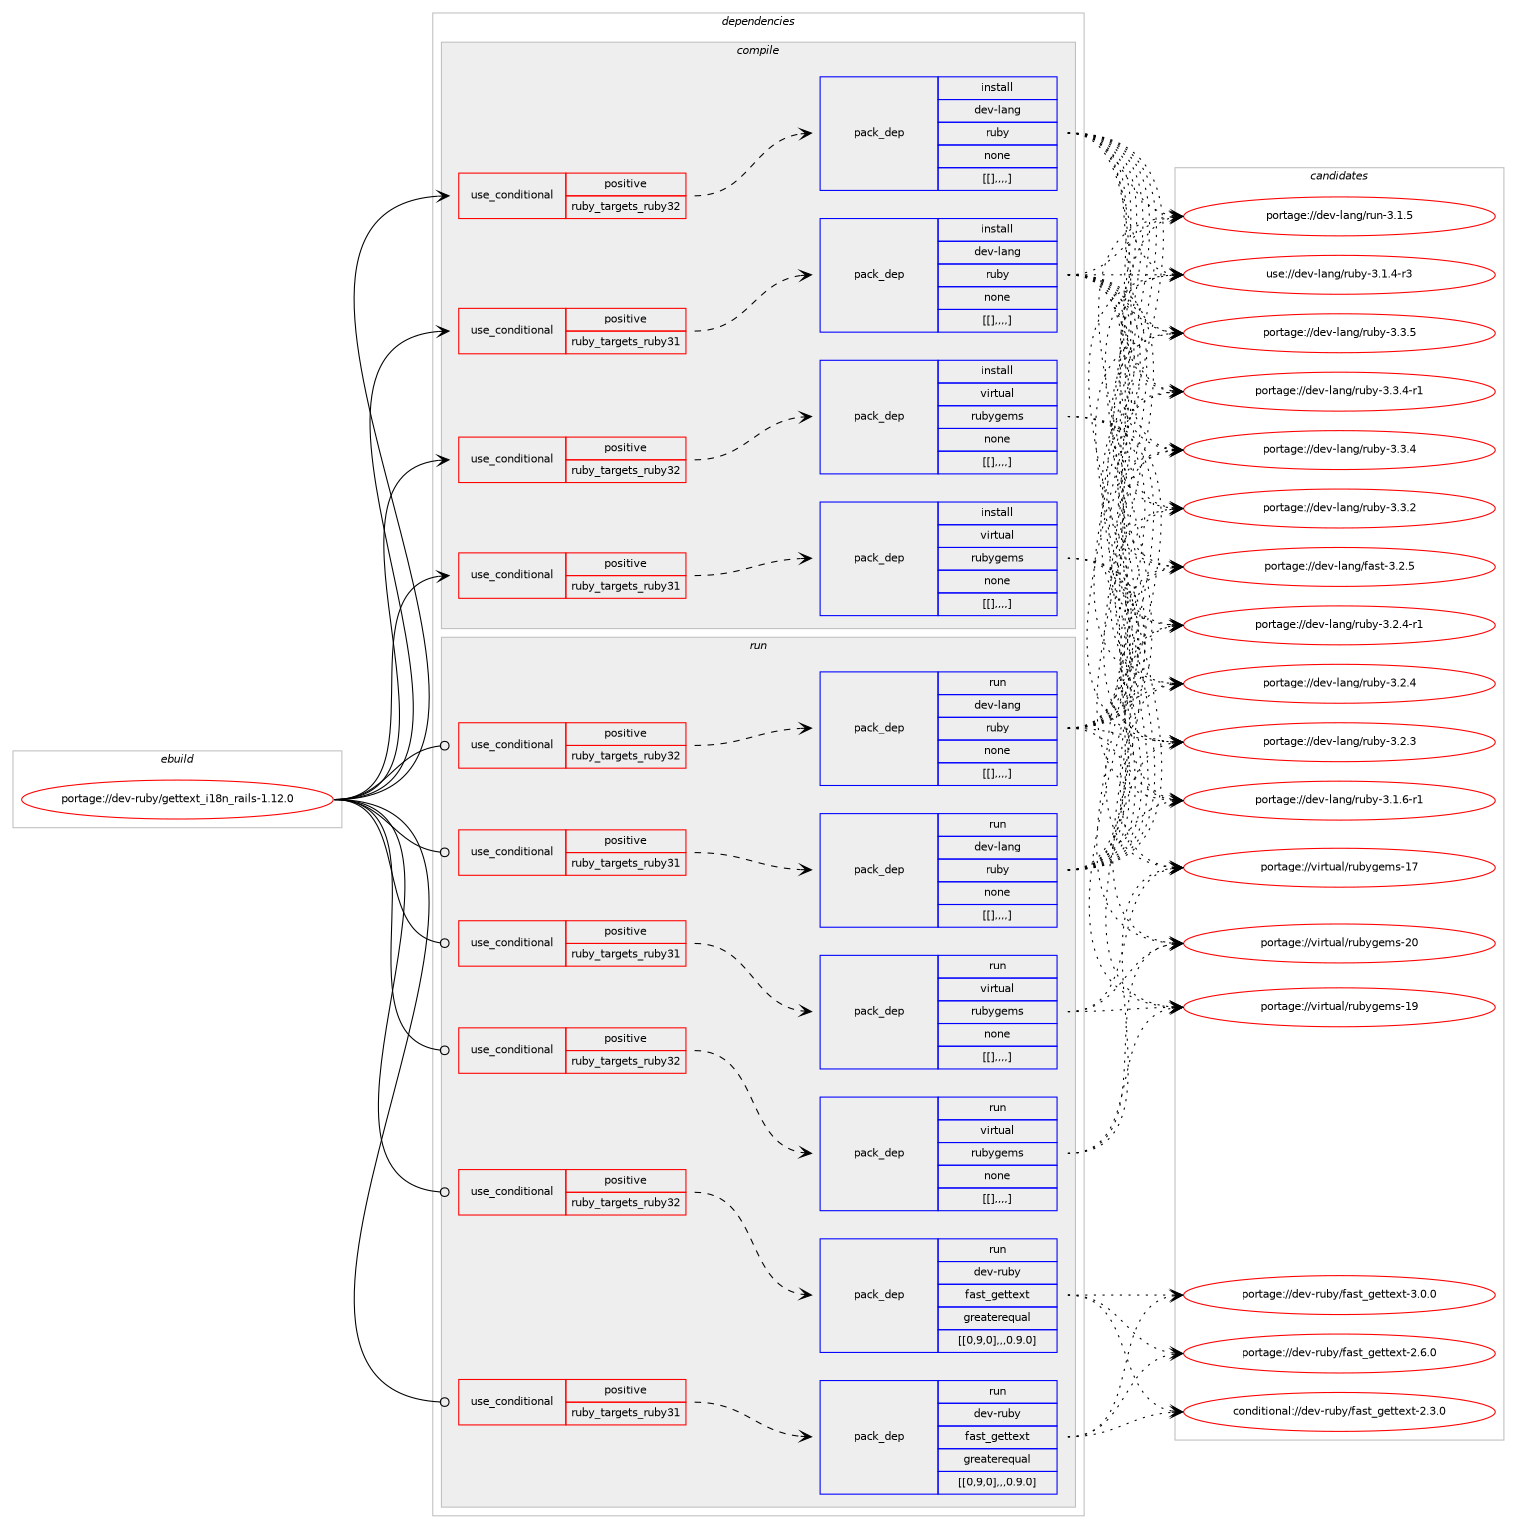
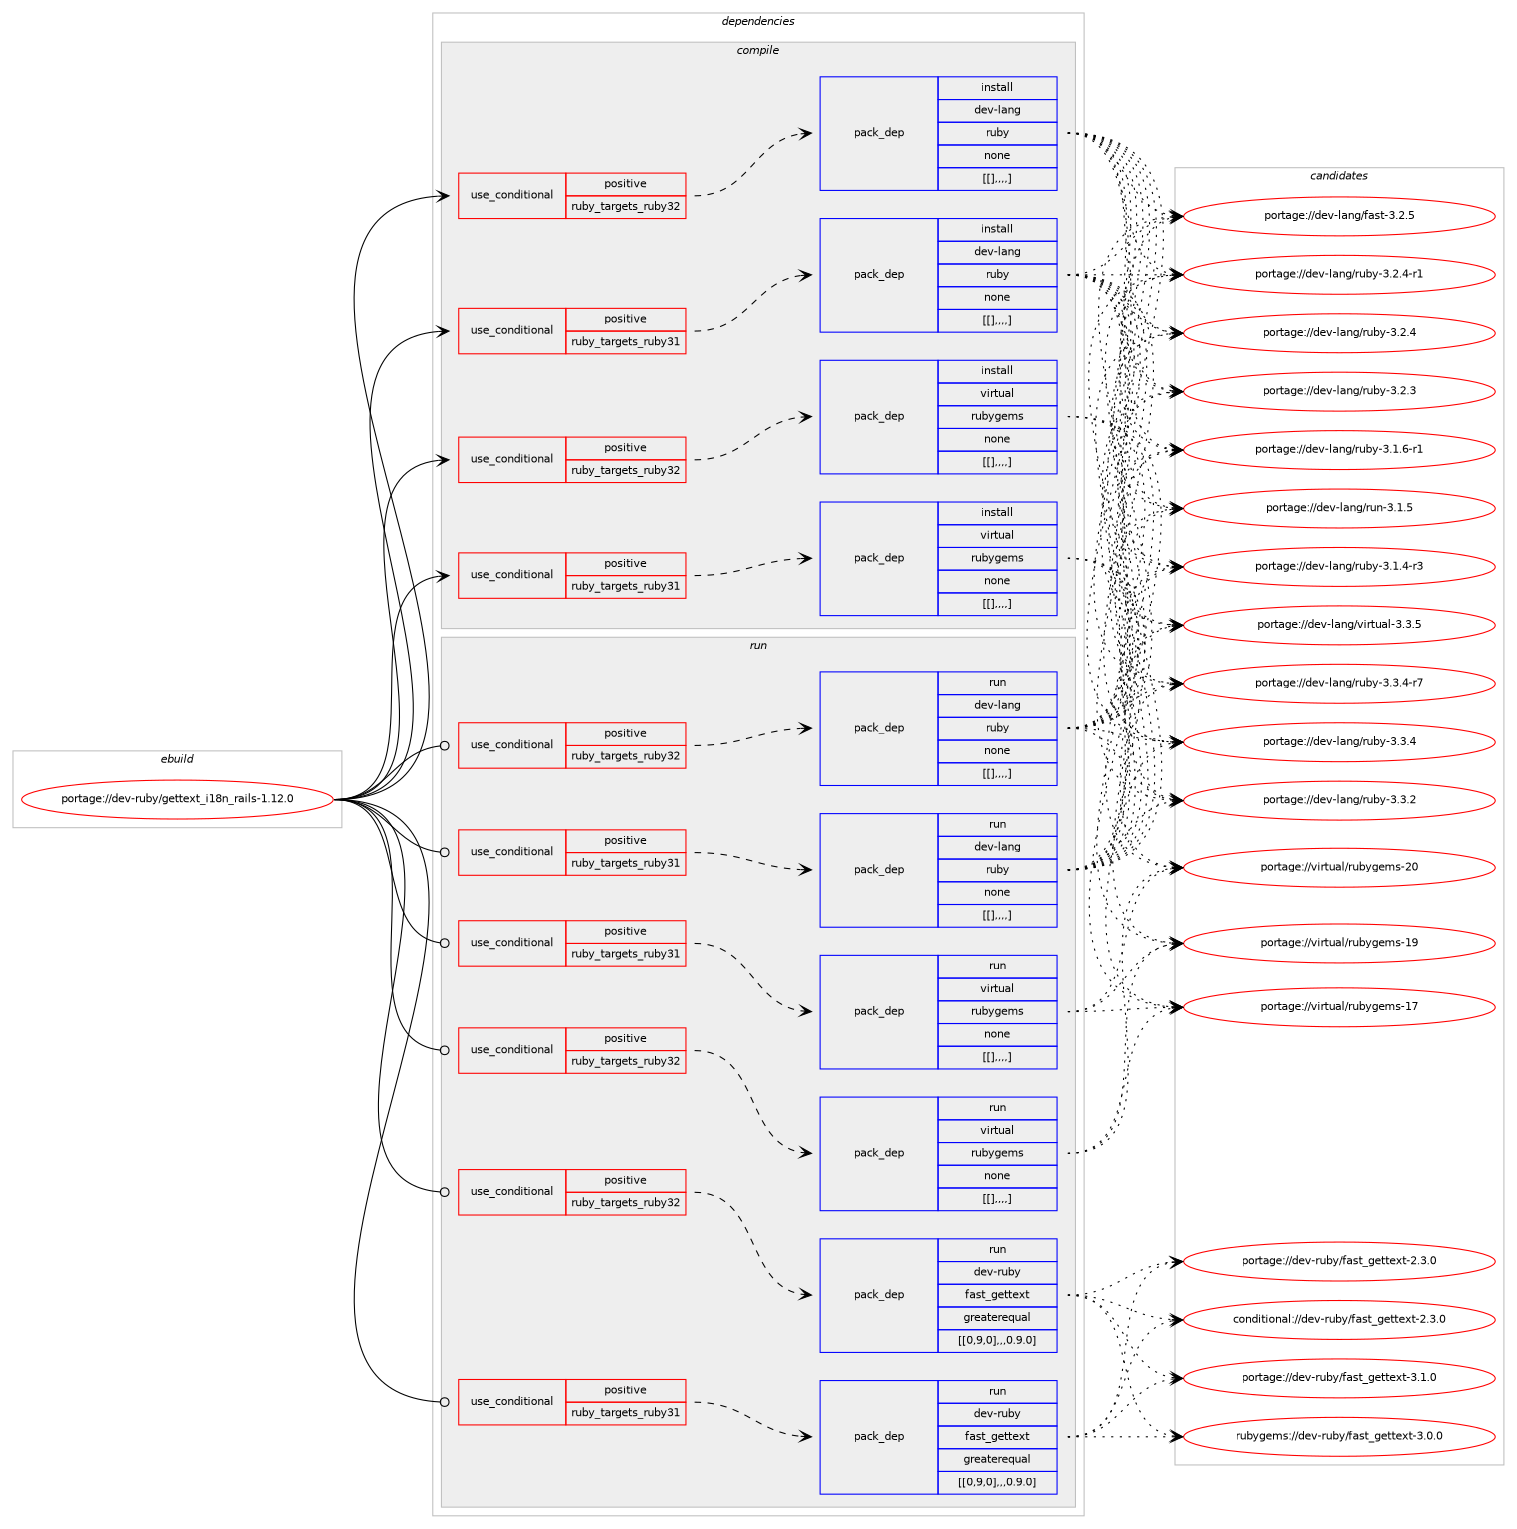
node "use://dev-lang/ruby-3.1.4-r3": label "use://dev-lang/ruby-3.1.4-r3" -> "portage://dev-lang/ruby-3.1.4-r3"
node "portage://dev-lang/ruby-3.3.5": label "portage://dev-lang/ruby-3.3.5" -> "portage://dev-lang/virtual-3.3.5"
node "portage://dev-lang/ruby-3.3.4-r1": label "portage://dev-lang/ruby-3.3.4-r1" -> "portage://dev-lang/ruby-3.3.4-r7"
node "portage://dev-ruby/fast_gettext-3.0.0": label "portage://dev-ruby/fast_gettext-3.0.0" -> "rubygems://dev-ruby/fast_gettext-3.0.0"
node "portage://dev-ruby/fast_gettext-2.6.0": label "portage://dev-ruby/fast_gettext-2.6.0" -> "portage://dev-ruby/fast_gettext-2.3.0"
node "portage://dev-ruby/fast_gettext-3.1.0": added
